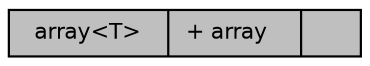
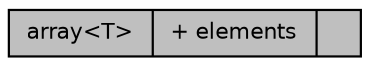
node "array<T>": text "+ array" -> "+ elements"
